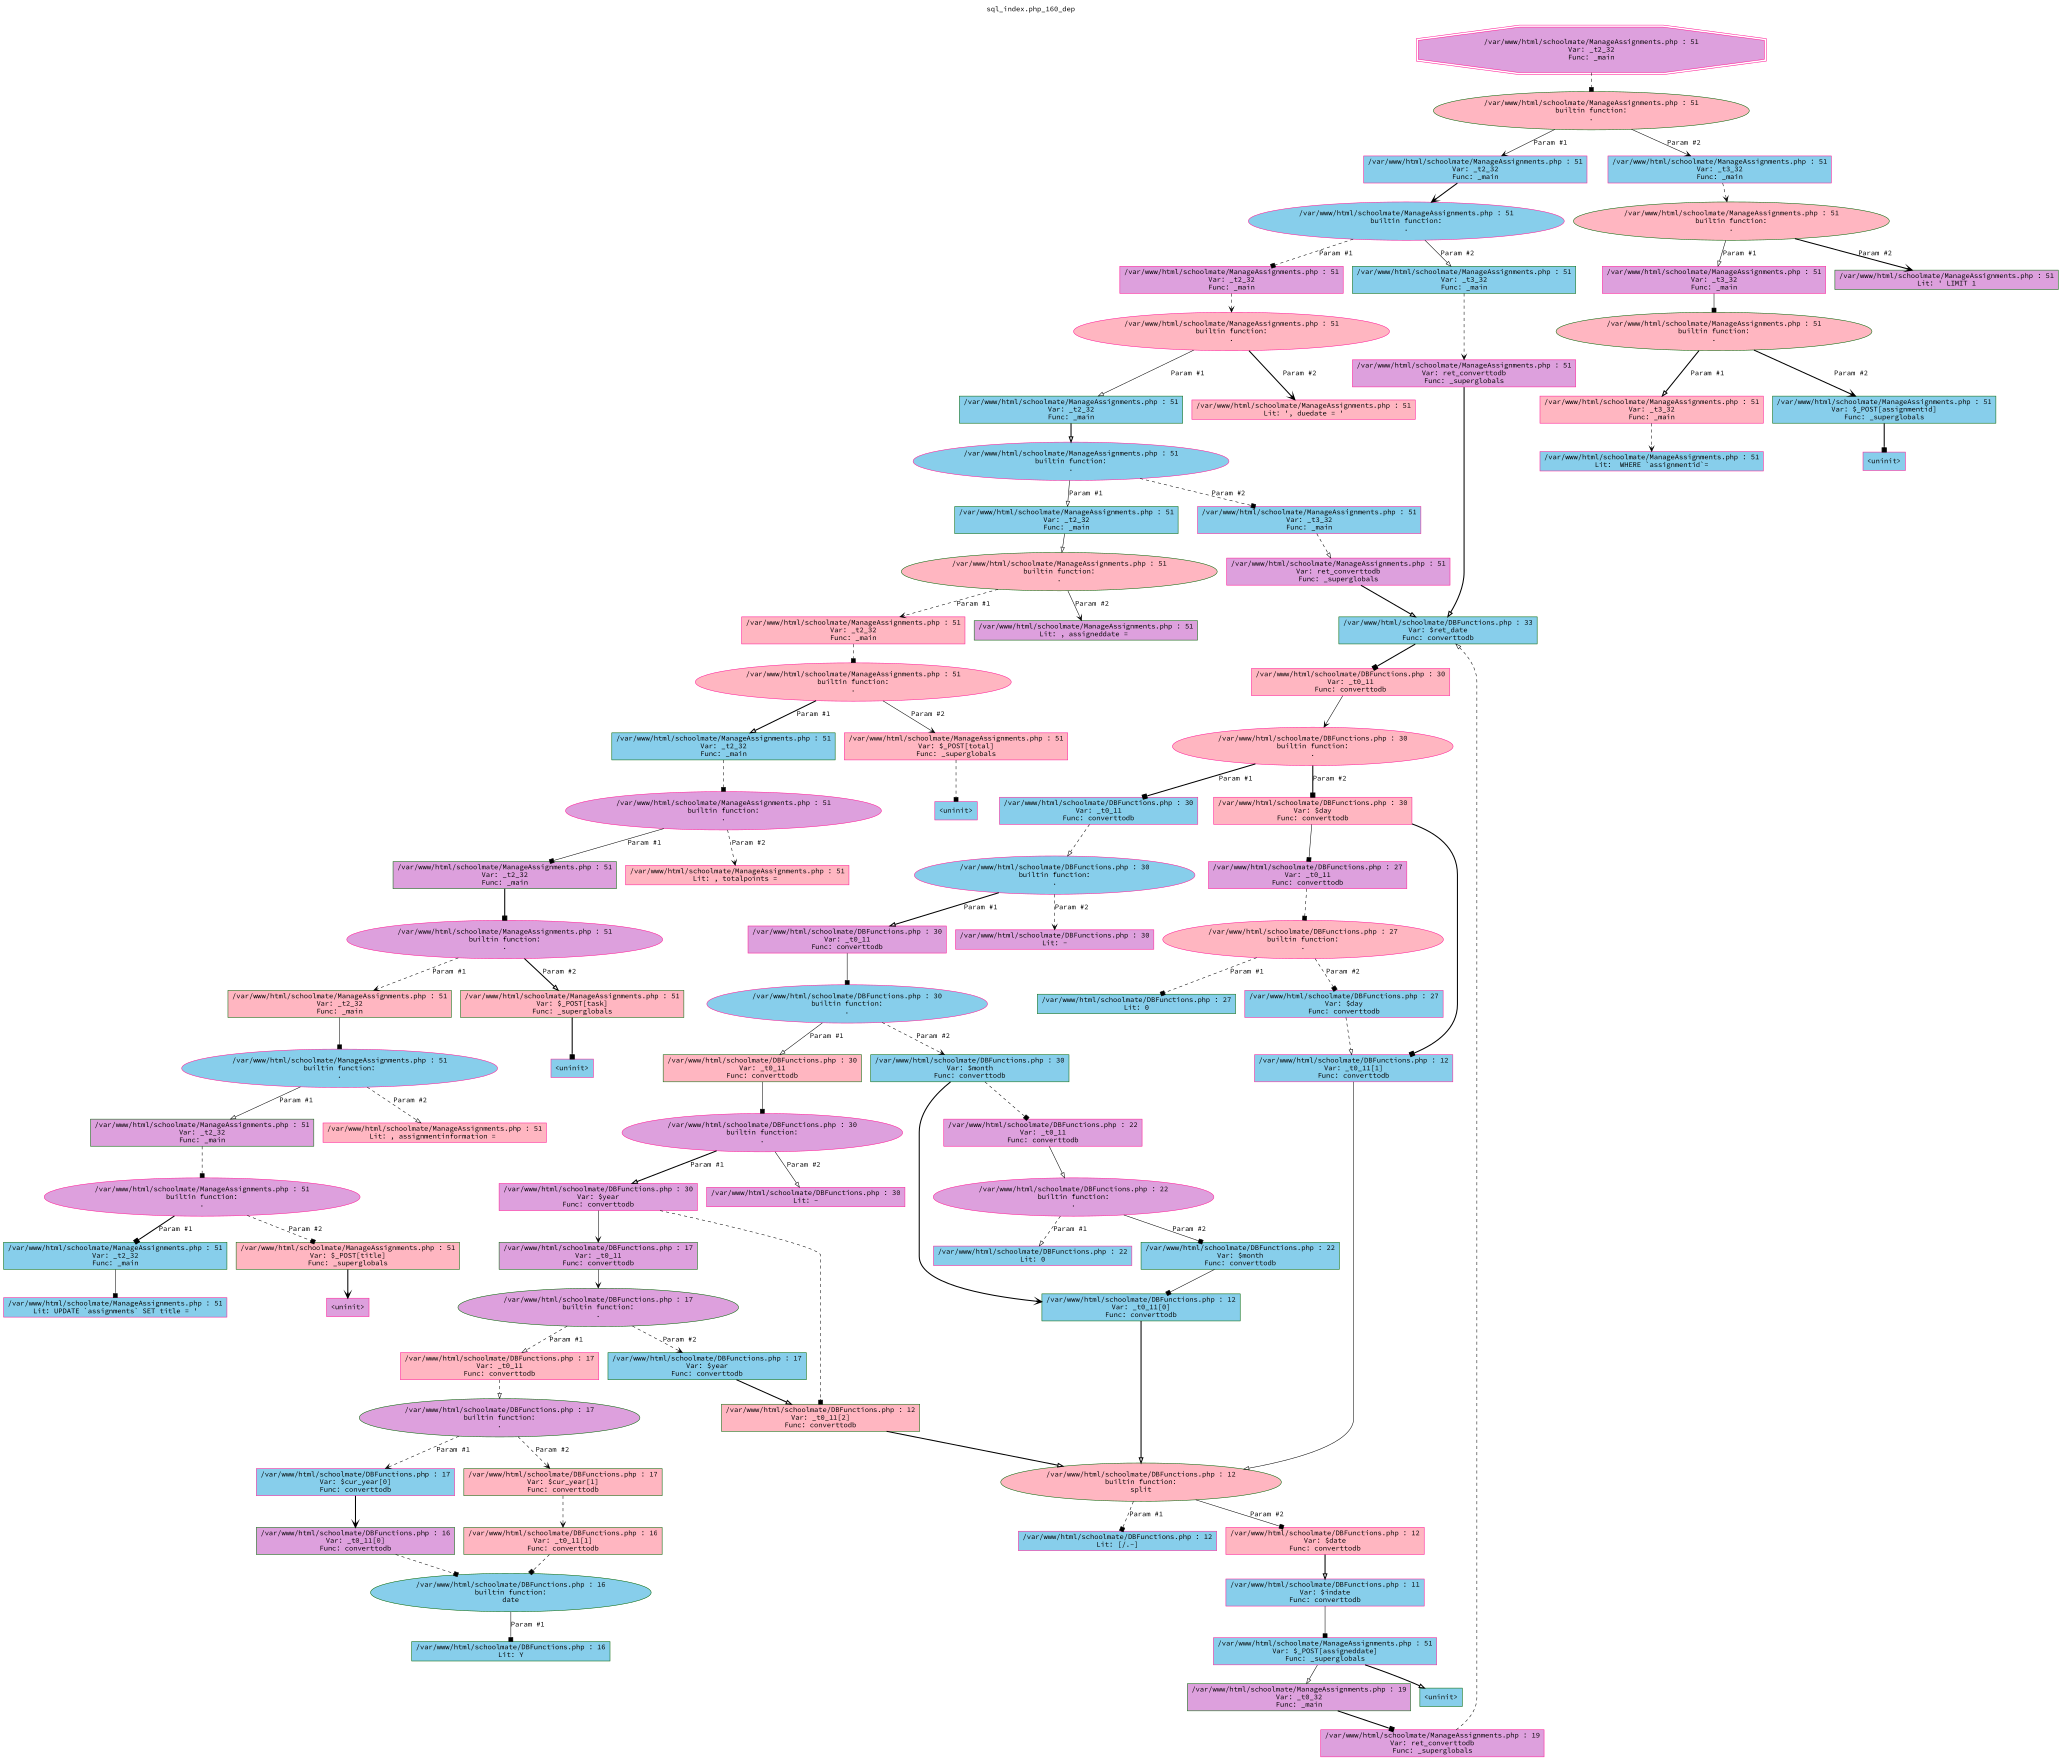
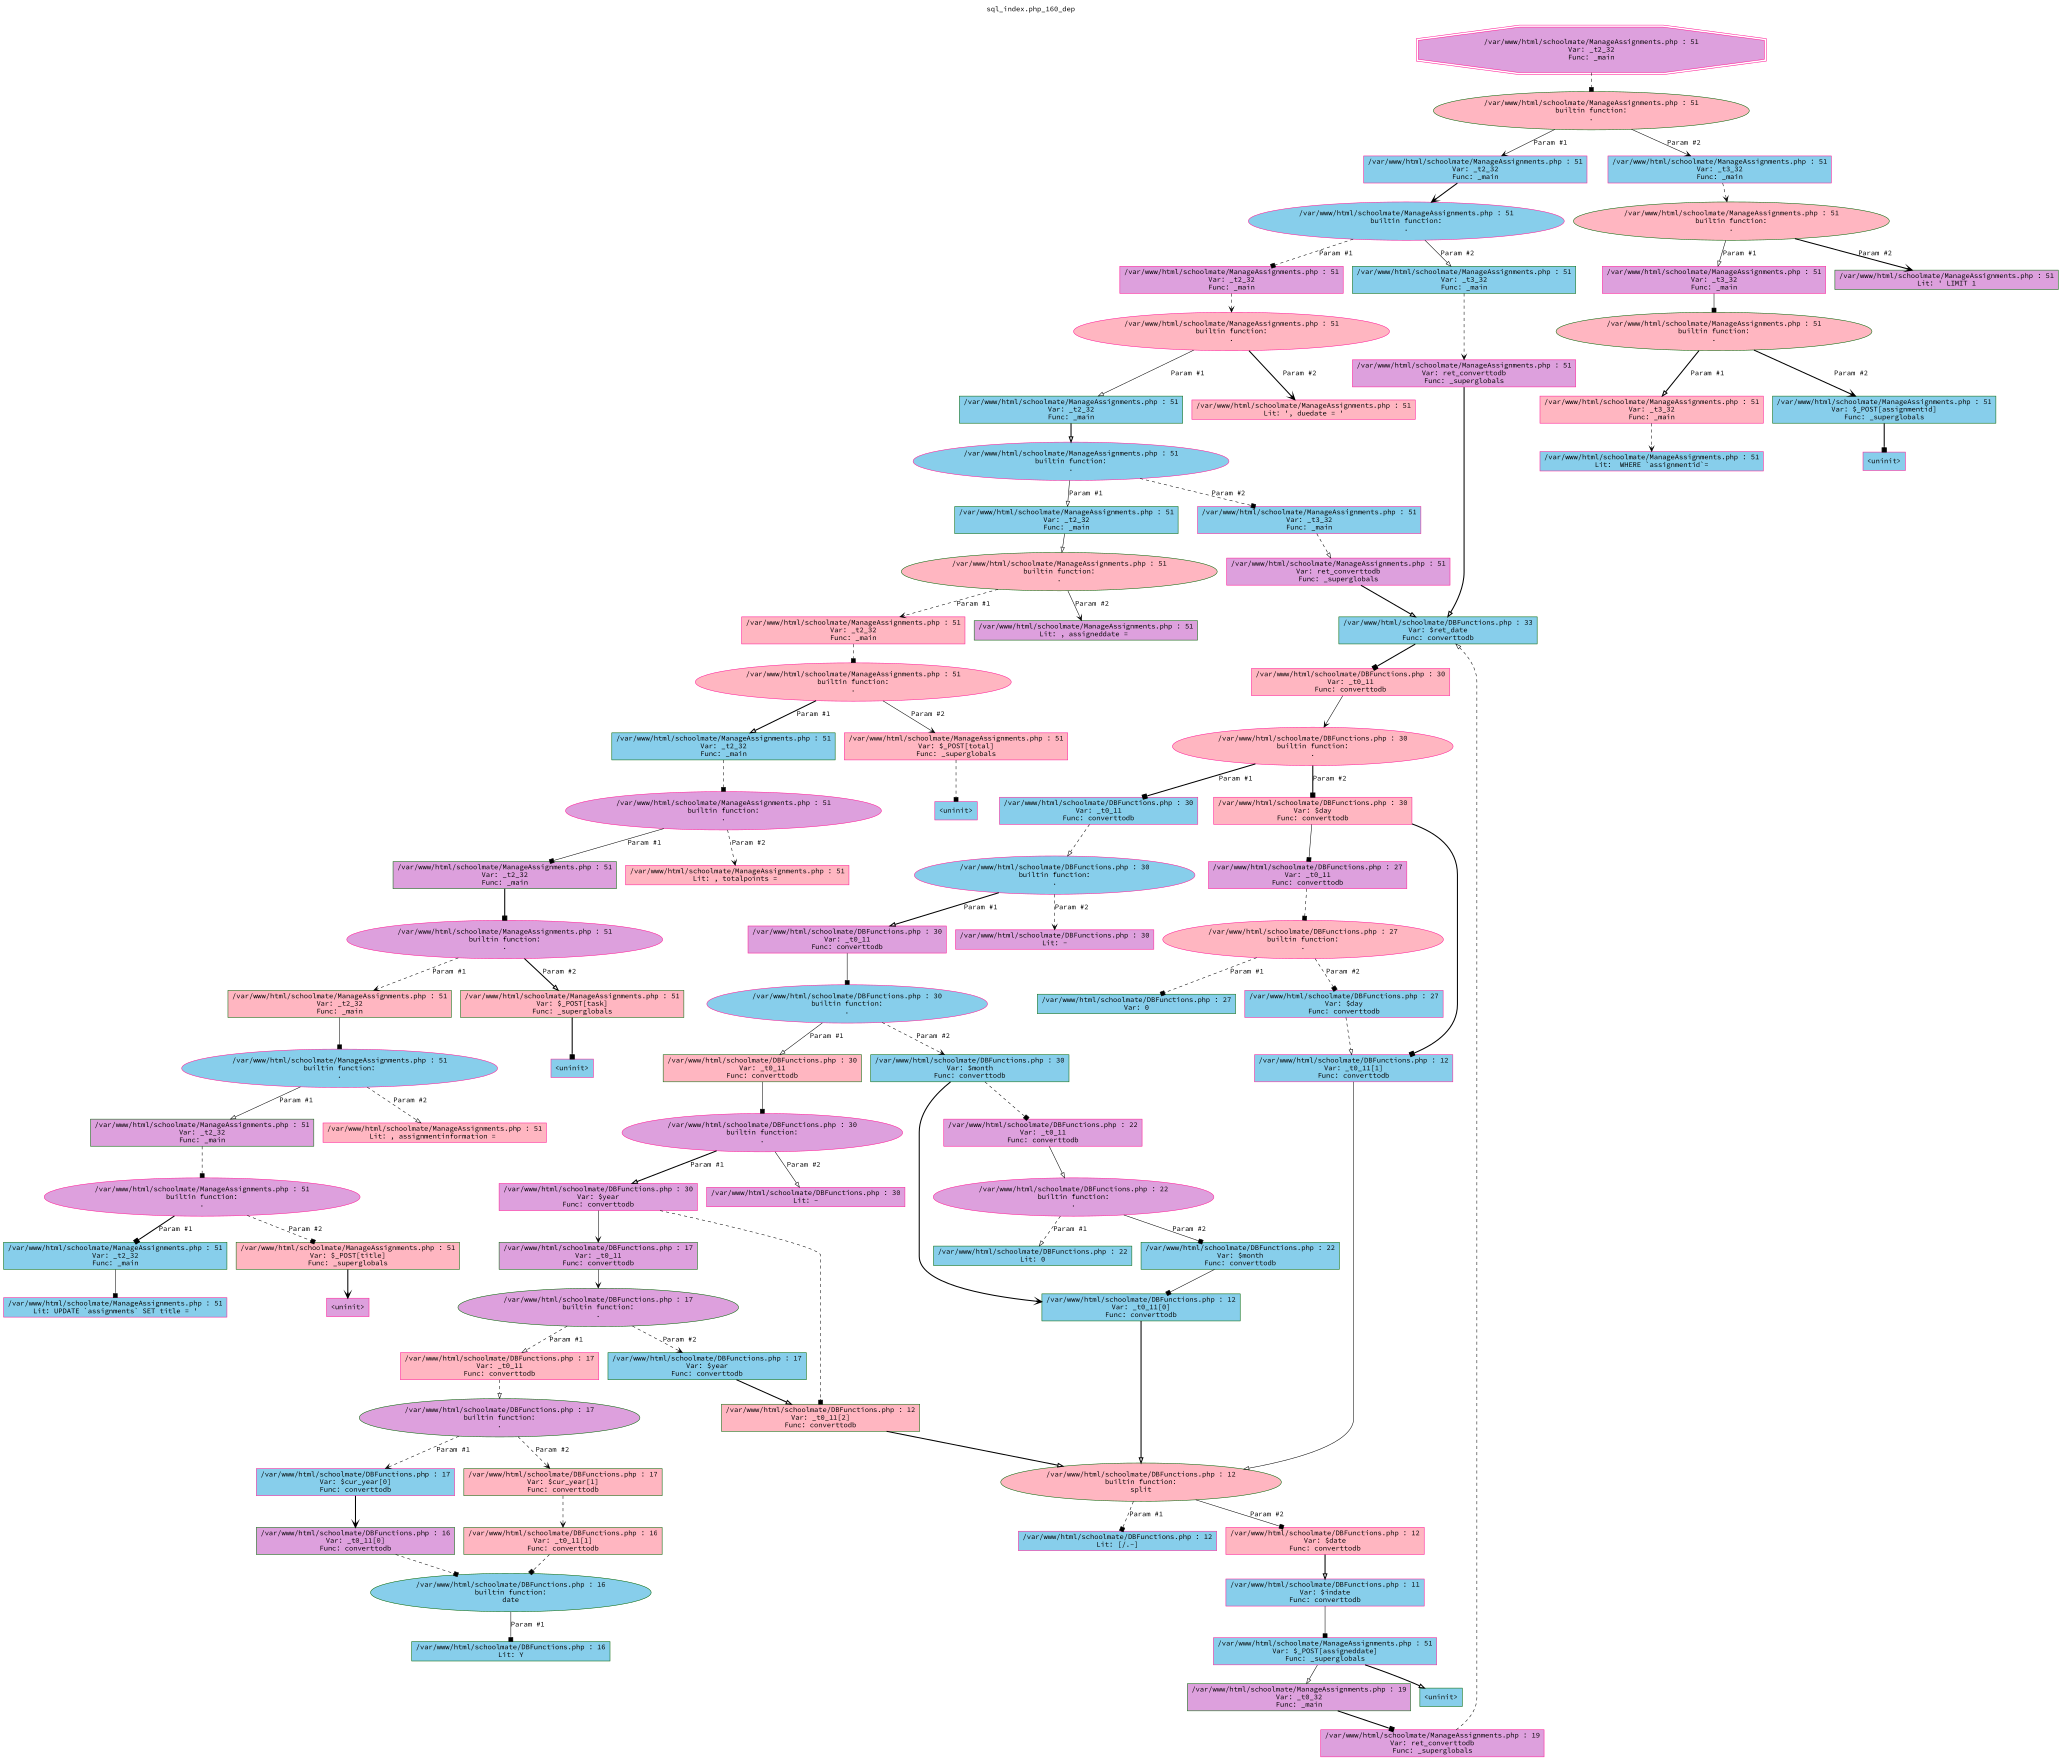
node "/var/www/html/schoolmate/DBFunctions.php : 27 Lit: 0": label "/var/www/html/schoolmate/DBFunctions.php : 27 Lit: 0" -> "/var/www/html/schoolmate/DBFunctions.php : 27 Var: 0"
node "/var/www/html/schoolmate/DBFunctions.php : 22 Lit: 0": color deeppink -> darkgreen
